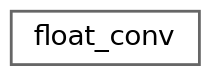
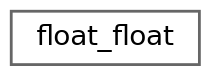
node "float_conv": label "float_conv" -> "float_float"
